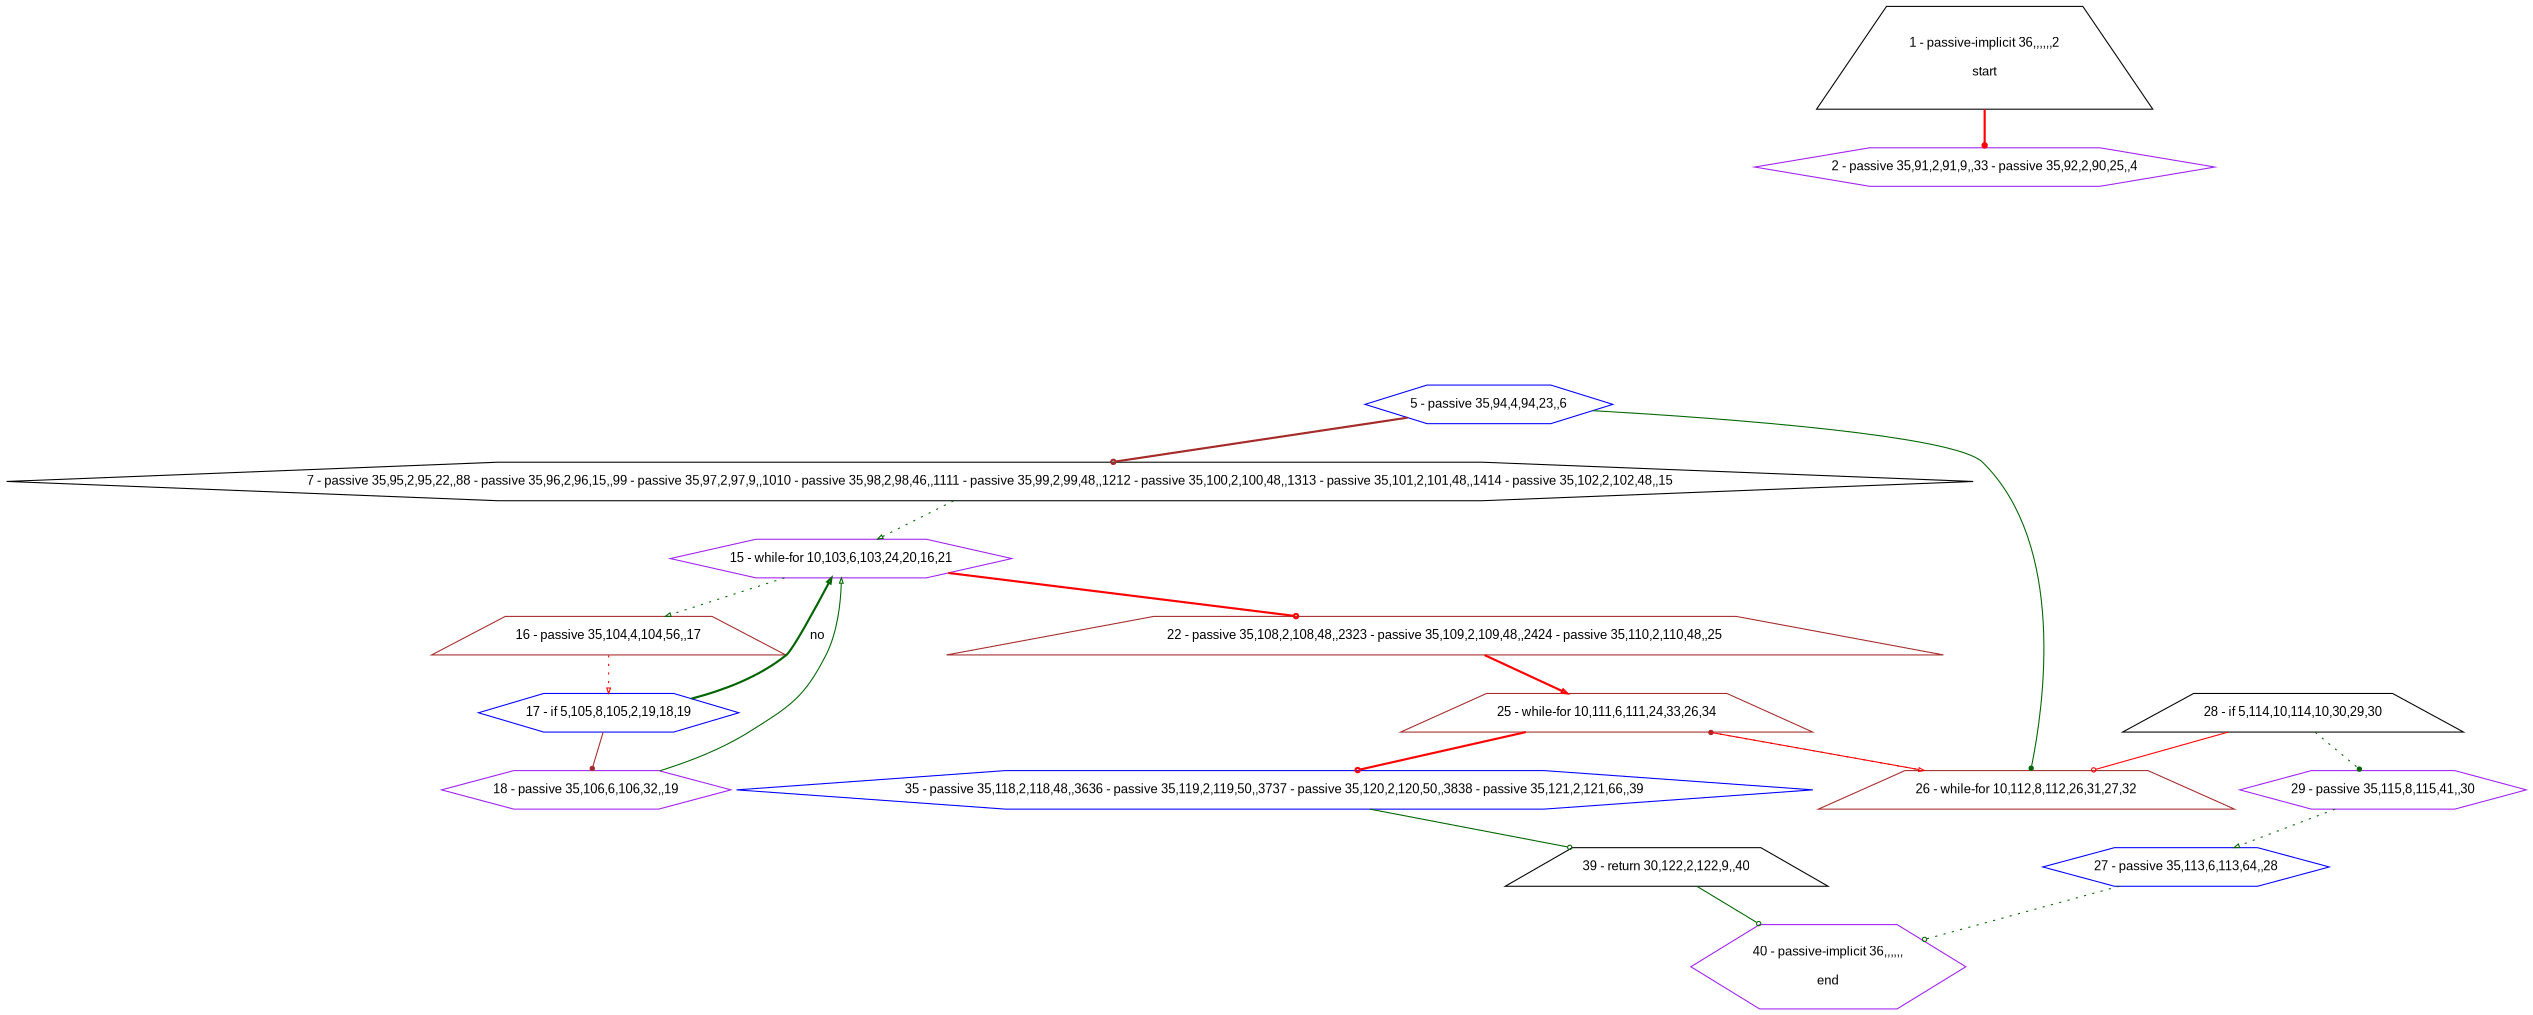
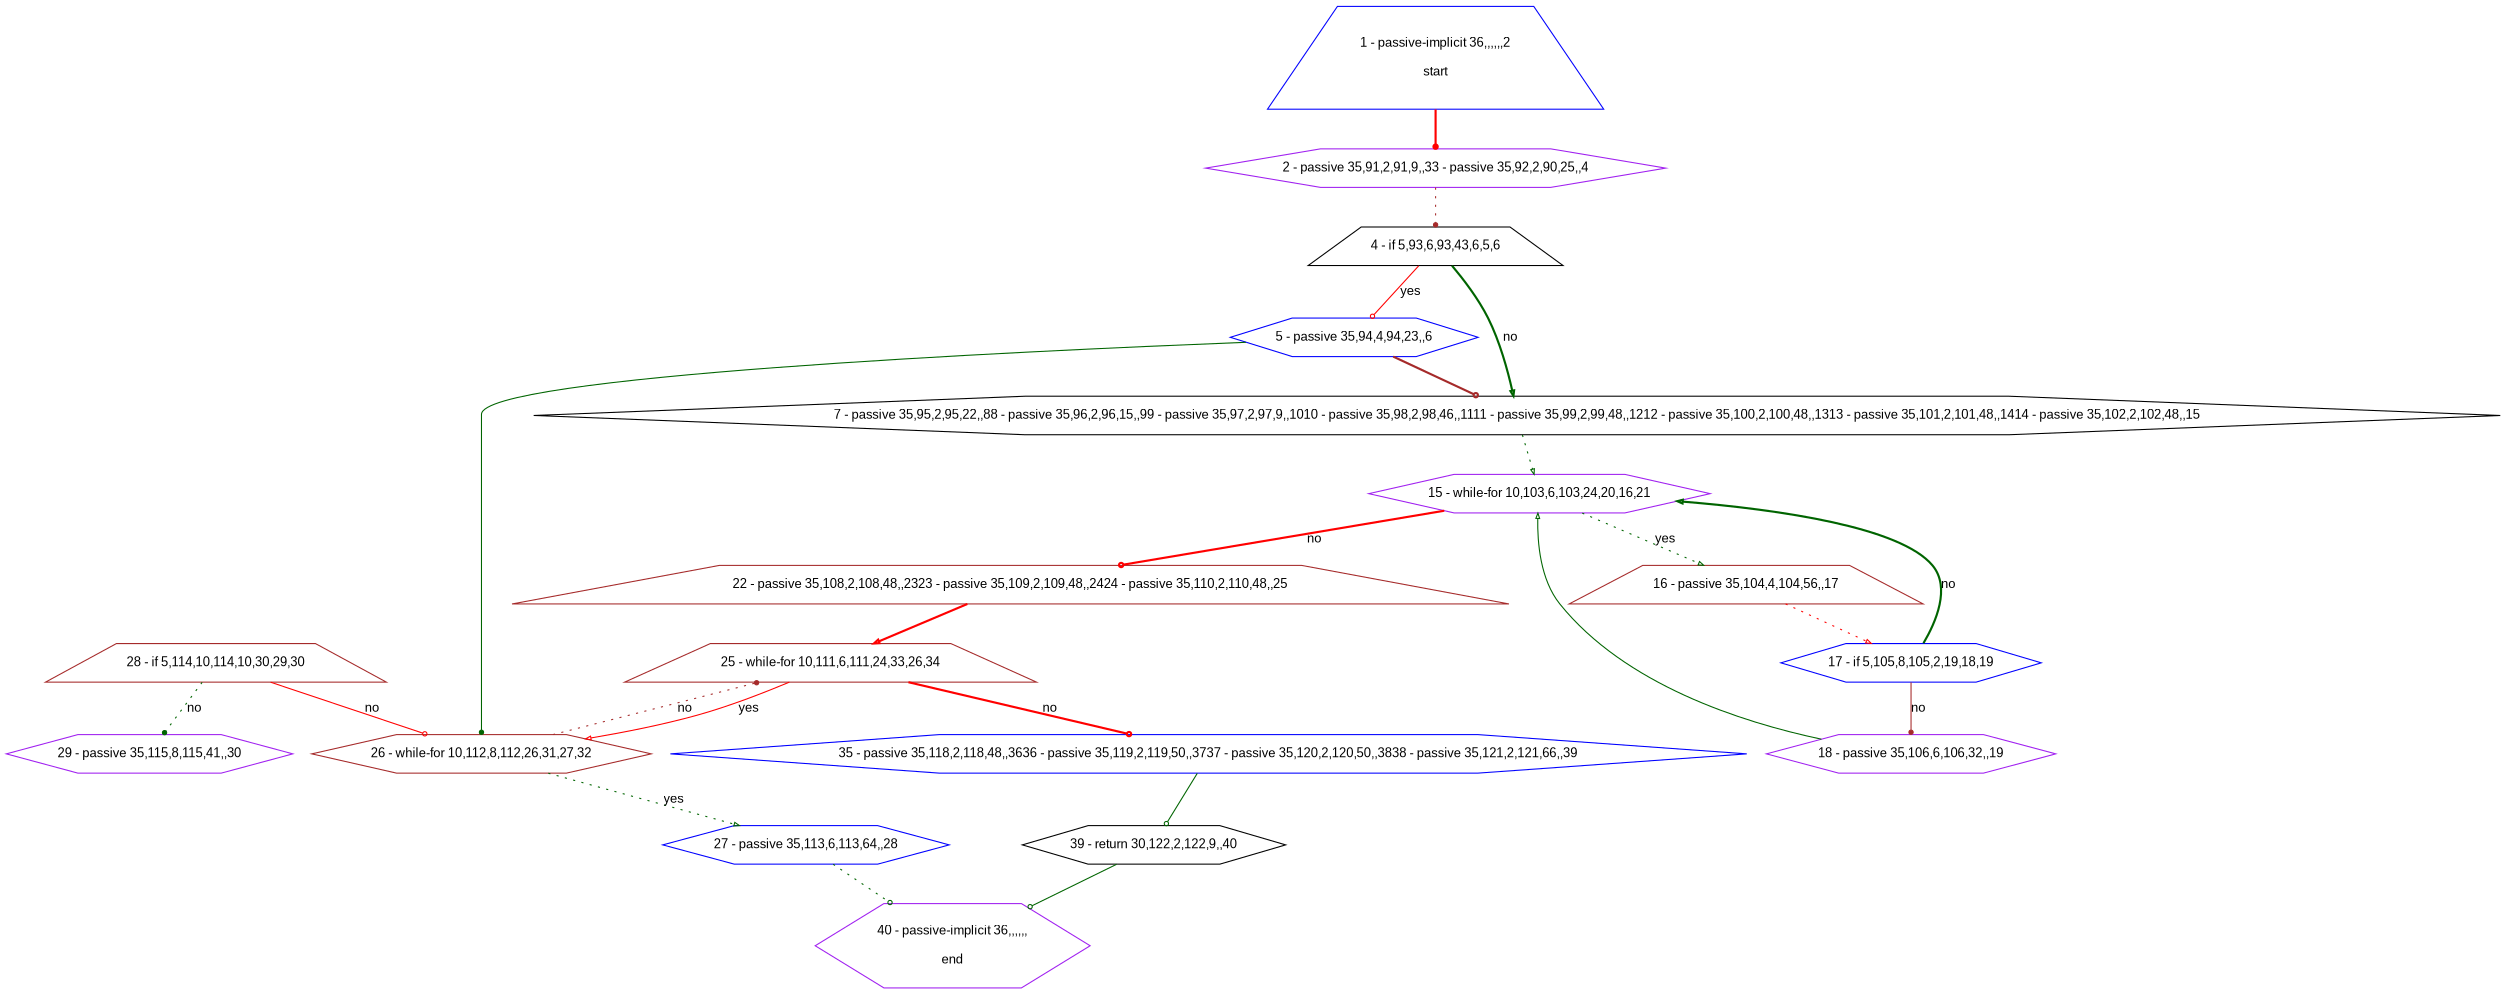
node "1 - passive-implicit 36,,,,,,2 start": color black -> blue
node "4 - if 5,93,6,93,43,6,5,6": added
node "28 - if 5,114,10,114,10,30,29,30": color black -> brown
node "26 - while-for 10,112,8,112,26,31,27,32": shape trapezium -> hexagon
edge "29 - passive 35,115,8,115,41,,30" -> "27 - passive 35,113,6,113,64,,28": now "26 - while-for 10,112,8,112,26,31,27,32" -> "27 - passive 35,113,6,113,64,,28"
node "39 - return 30,122,2,122,9,,40": shape trapezium -> hexagon
edge "17 - if 5,105,8,105,2,19,18,19" -> "18 - passive 35,106,6,106,32,,19": label "yes" -> "no"
edge "28 - if 5,114,10,114,10,30,29,30" -> "29 - passive 35,115,8,115,41,,30": label "yes" -> "no"
edge "28 - if 5,114,10,114,10,30,29,30" -> "26 - while-for 10,112,8,112,26,31,27,32": label "yes" -> "no"
